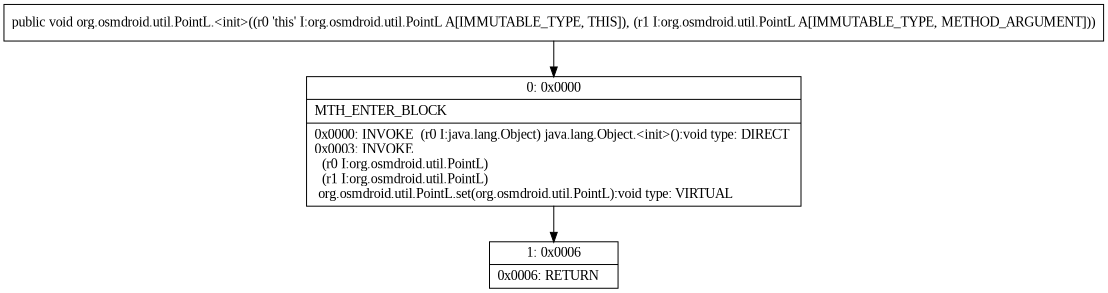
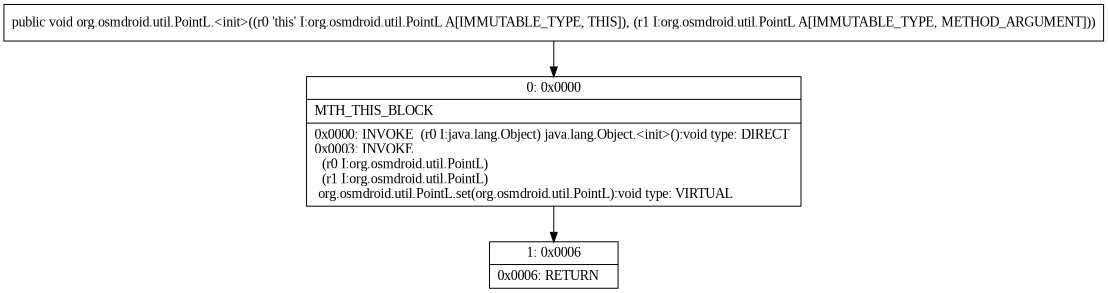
node "0: 0x0000": text "MTH_ENTER_BLOCK" -> "MTH_THIS_BLOCK"
